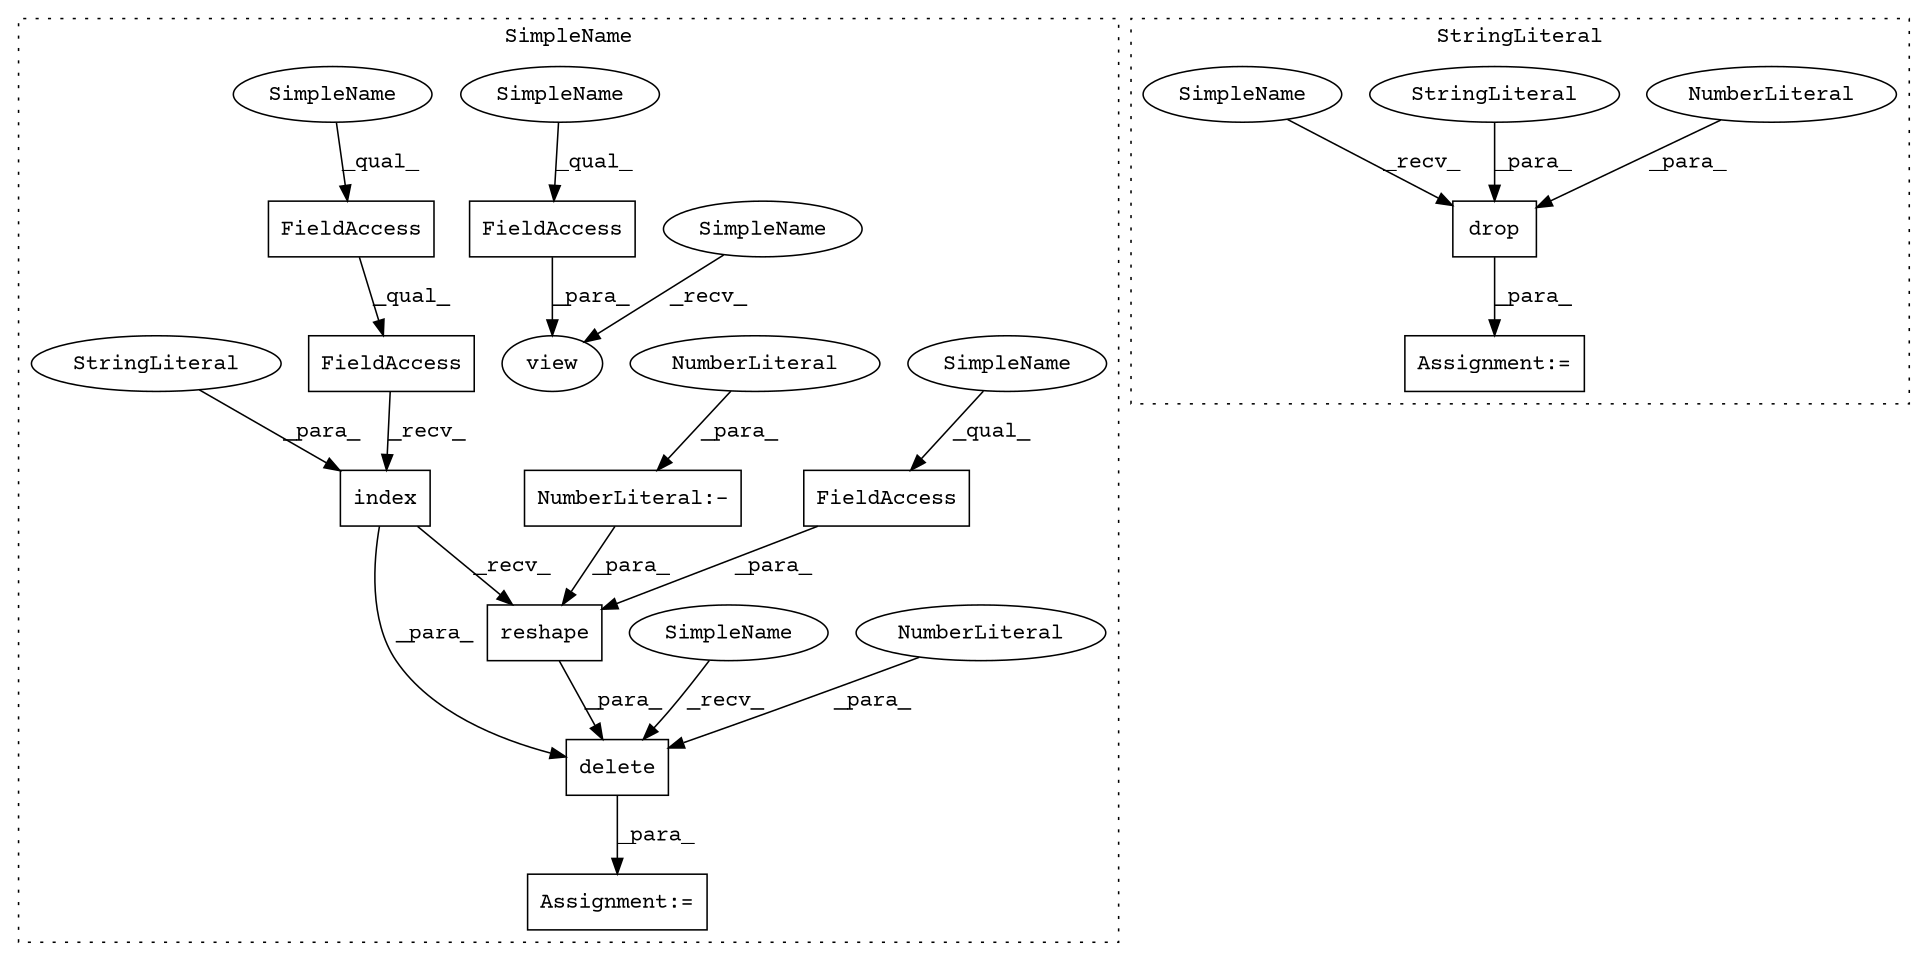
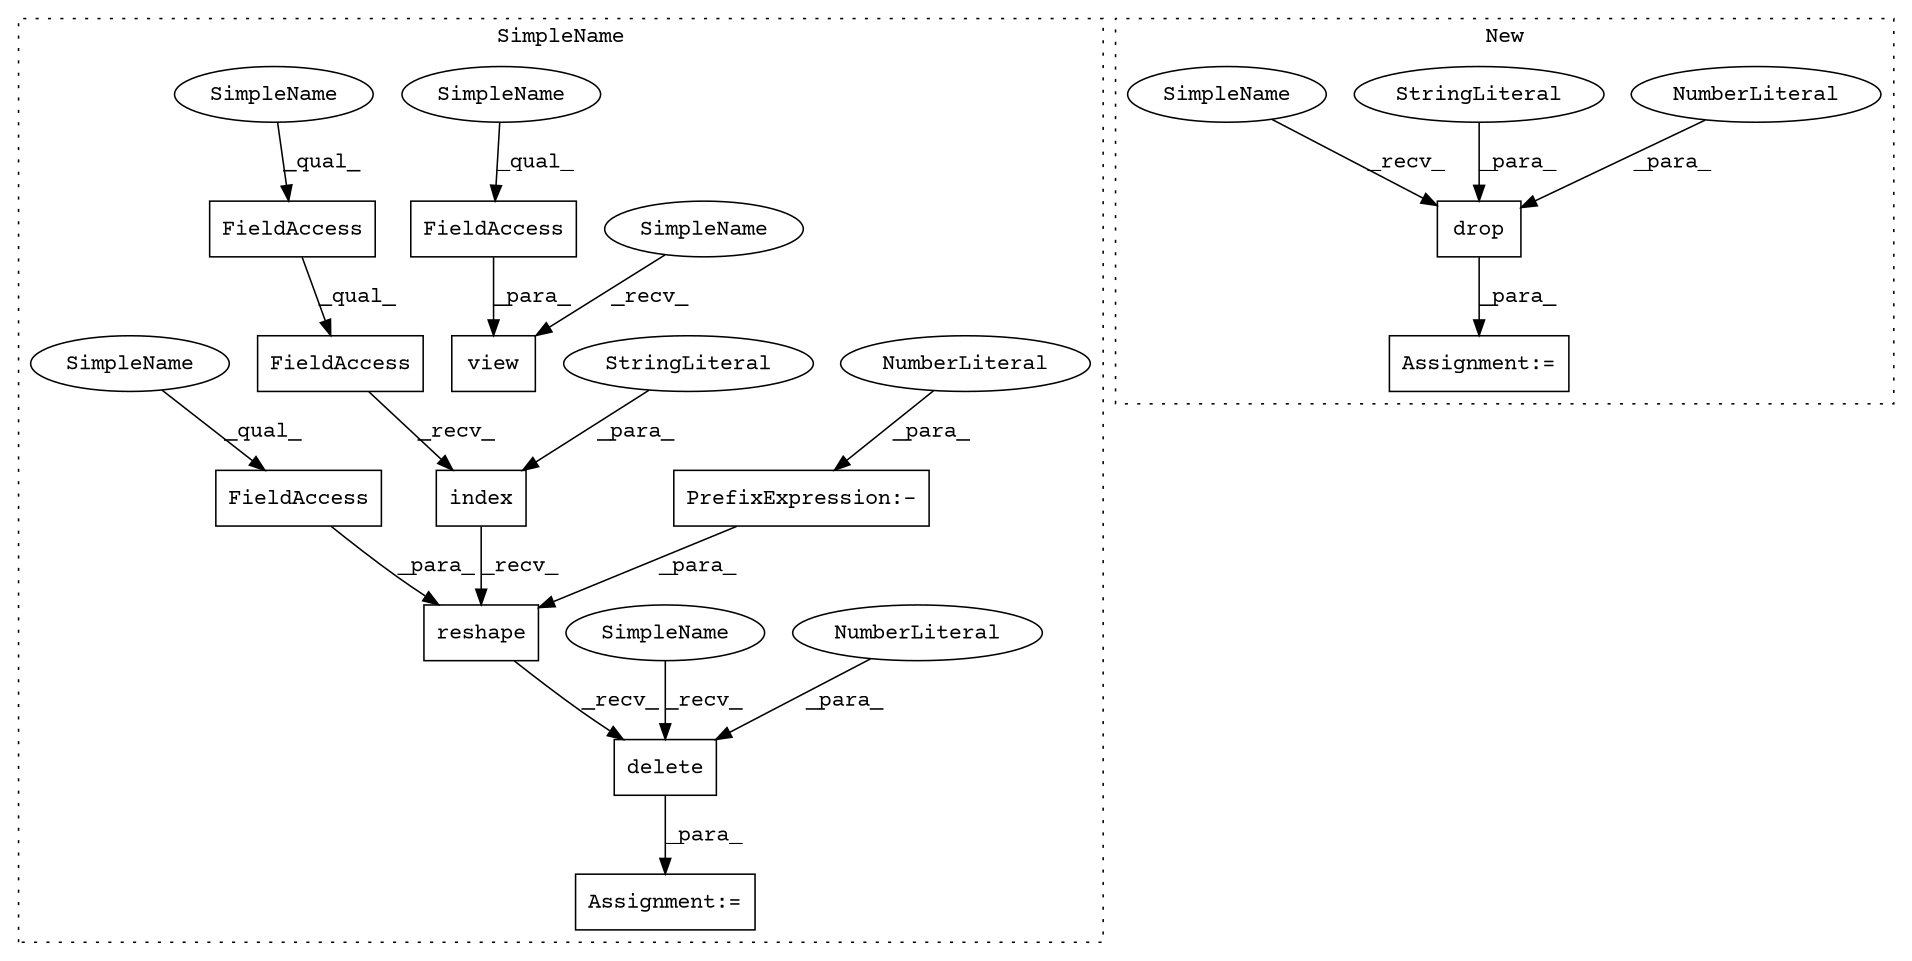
cluster "StringLiteral": label "StringLiteral" -> "New"
node "view": shape ellipse -> box
node "NumberLiteral:-": label "NumberLiteral:-" -> "PrefixExpression:-"
edge "index" -> "delete": removed, label "_para_"
edge "reshape" -> "delete": label "_para_" -> "_recv_"
